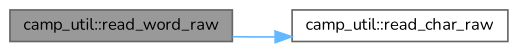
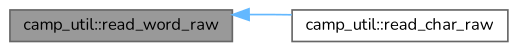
edge "camp_util::read_word_raw" -> "camp_util::read_char_raw": reversed
